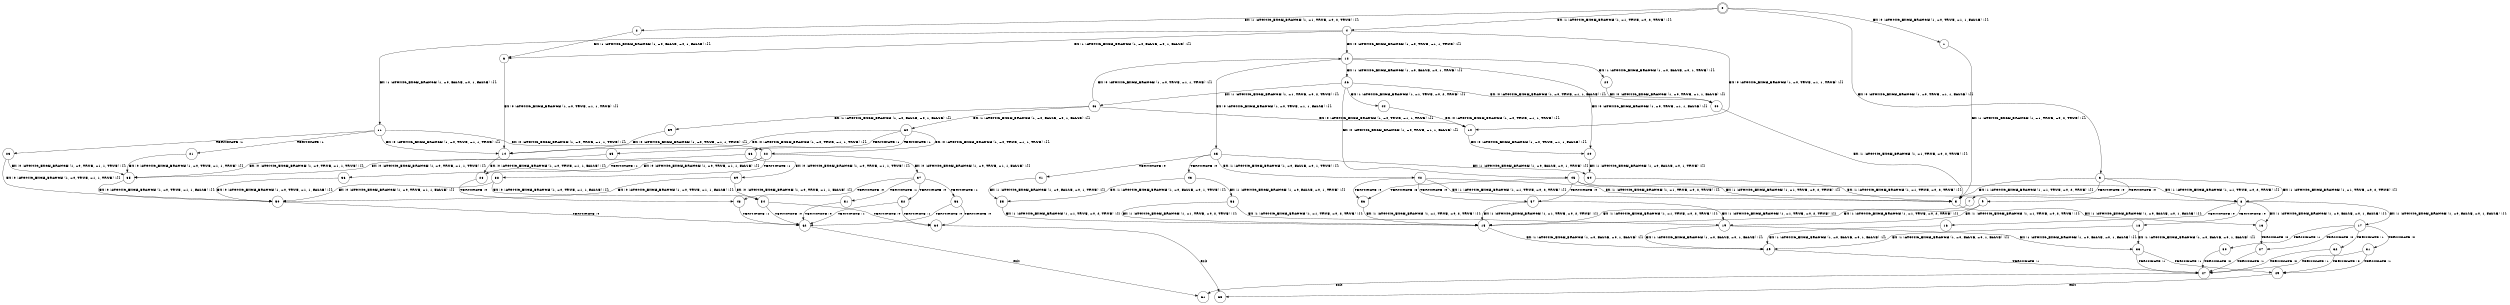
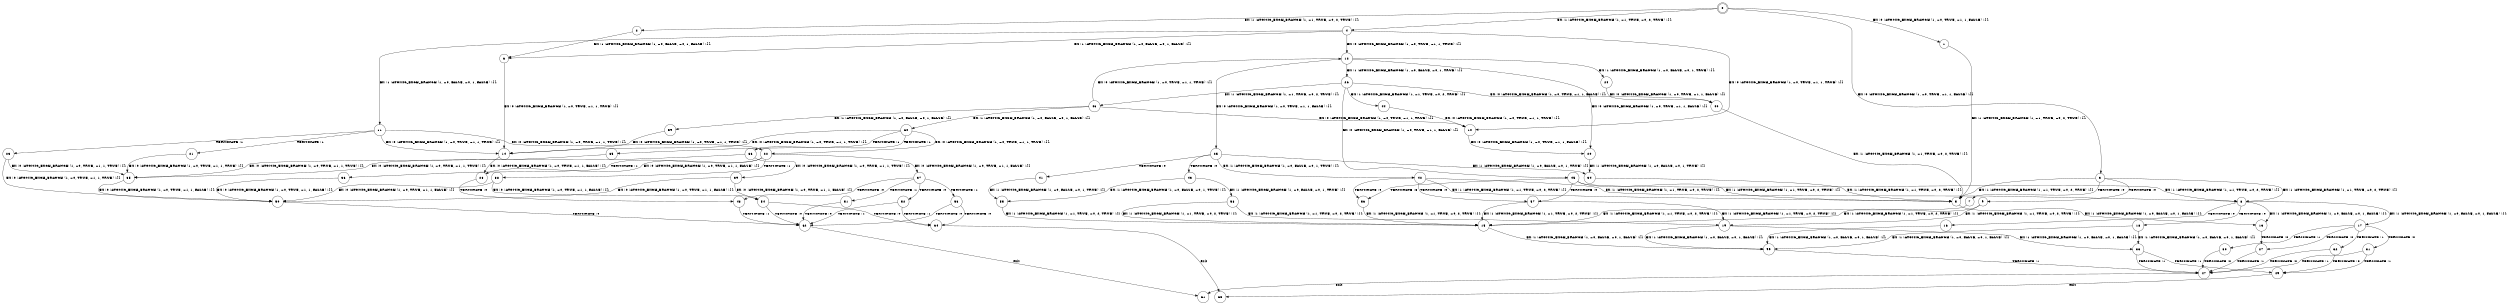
node "29": label "29" -> "99"
